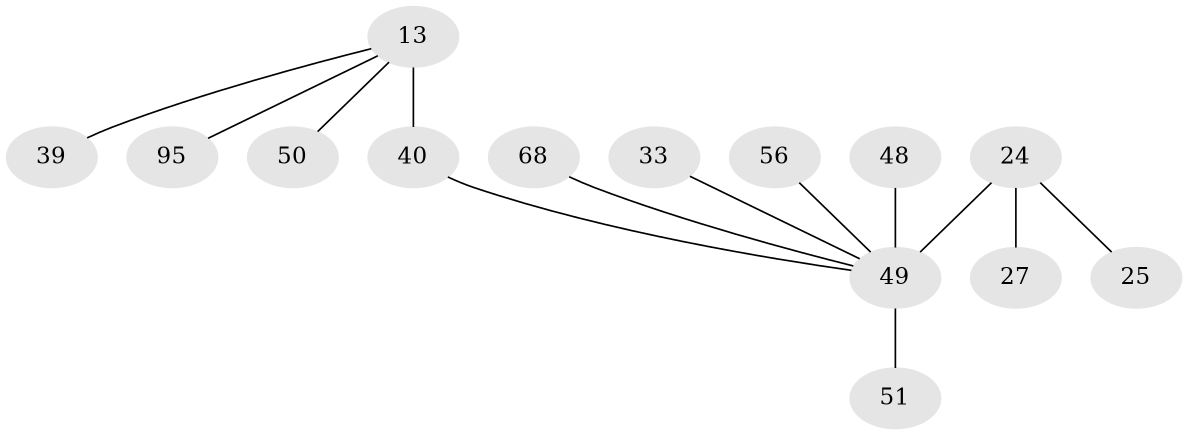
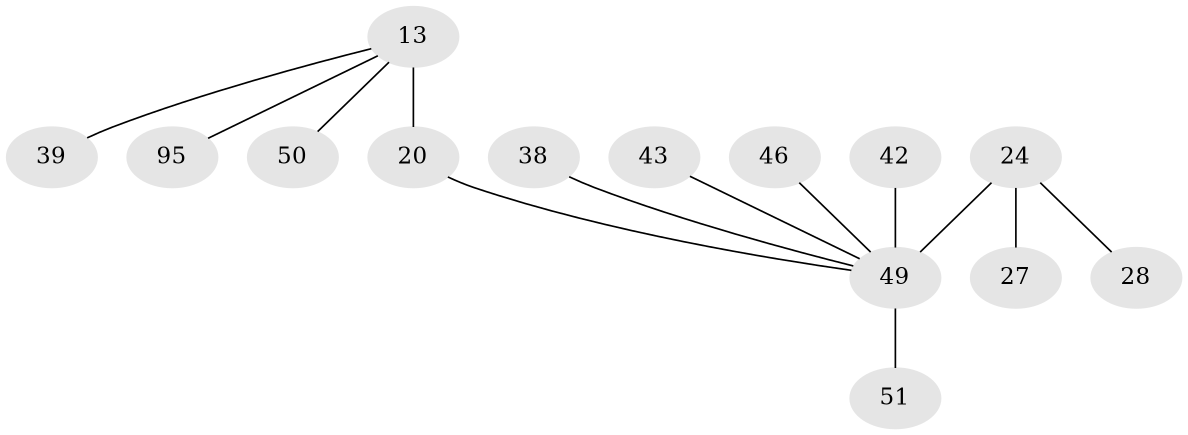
node "40": label "40" -> "20"
node "68": label "68" -> "38"
node "33": label "33" -> "43"
node "56": label "56" -> "46"
node "48": label "48" -> "42"
node "25": label "25" -> "28"
